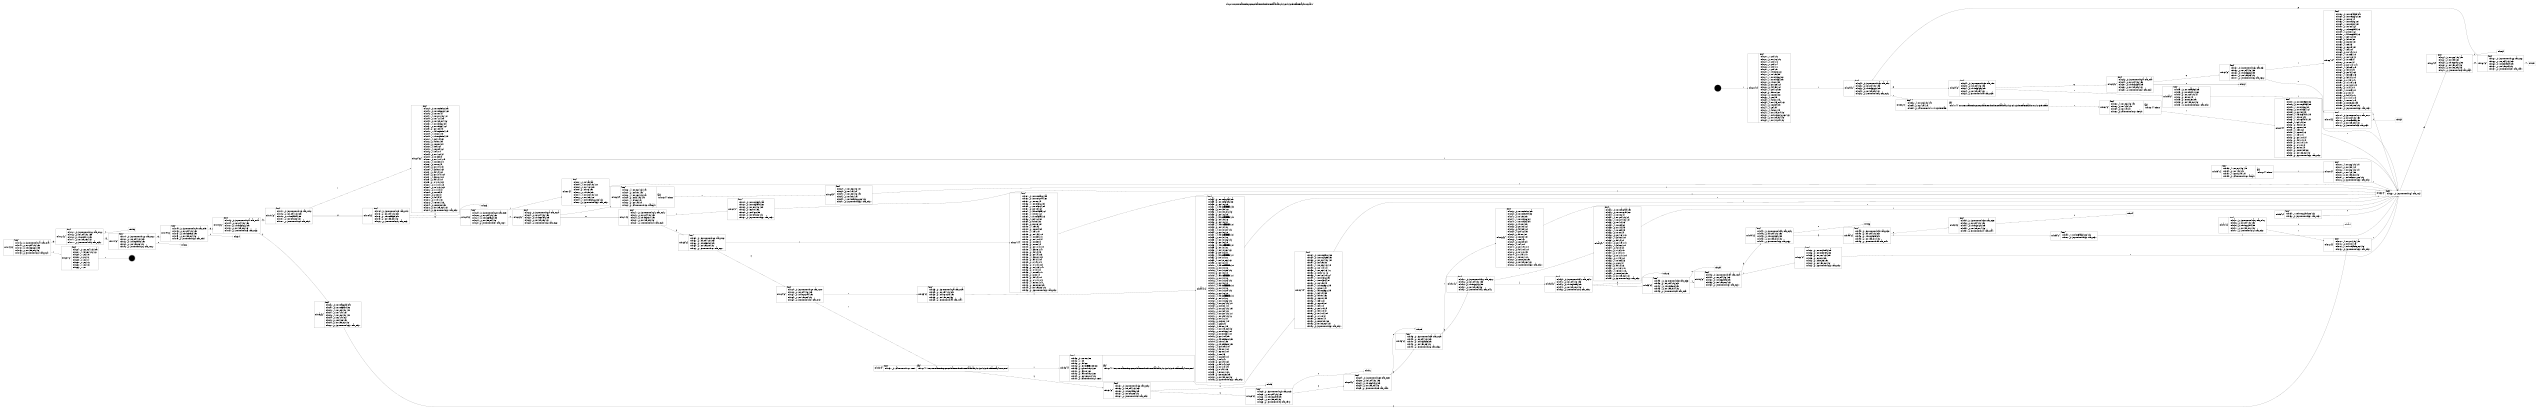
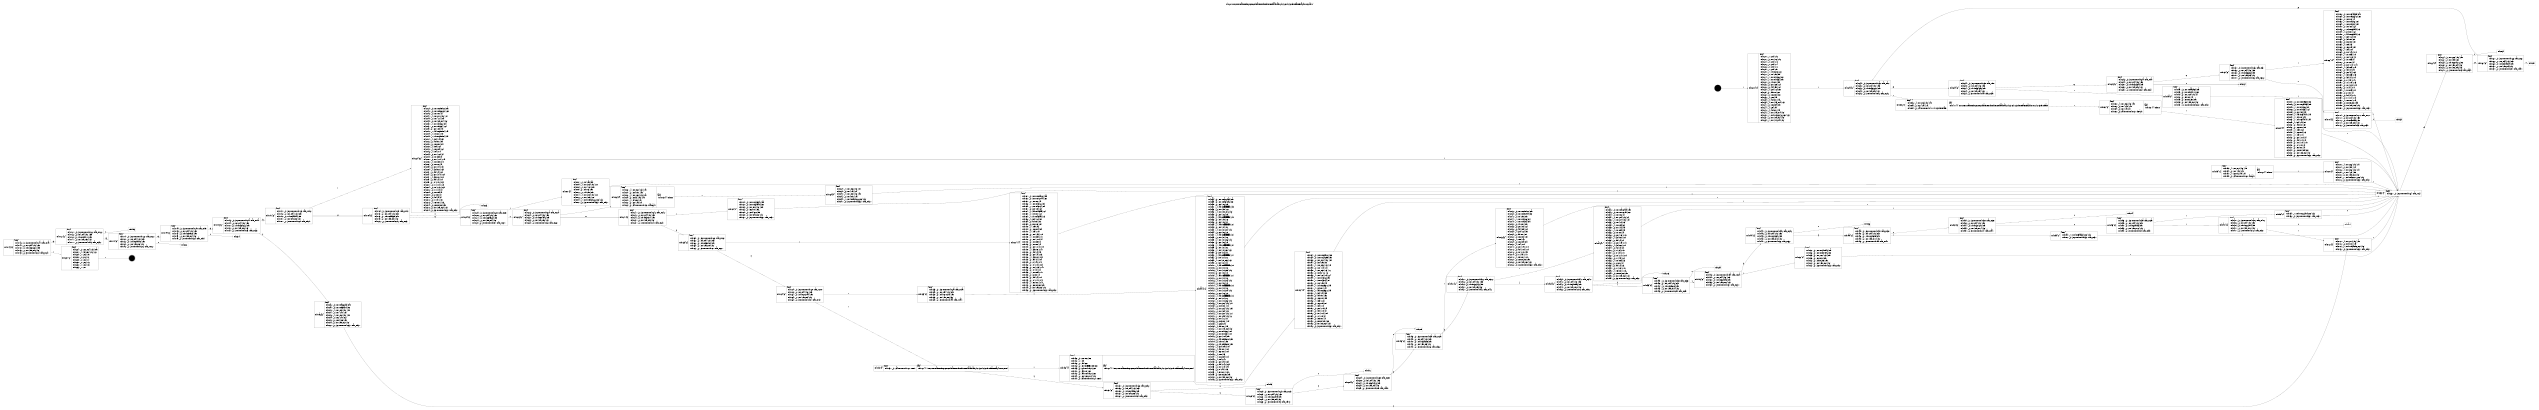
node "0x4019e5 [28]": added
